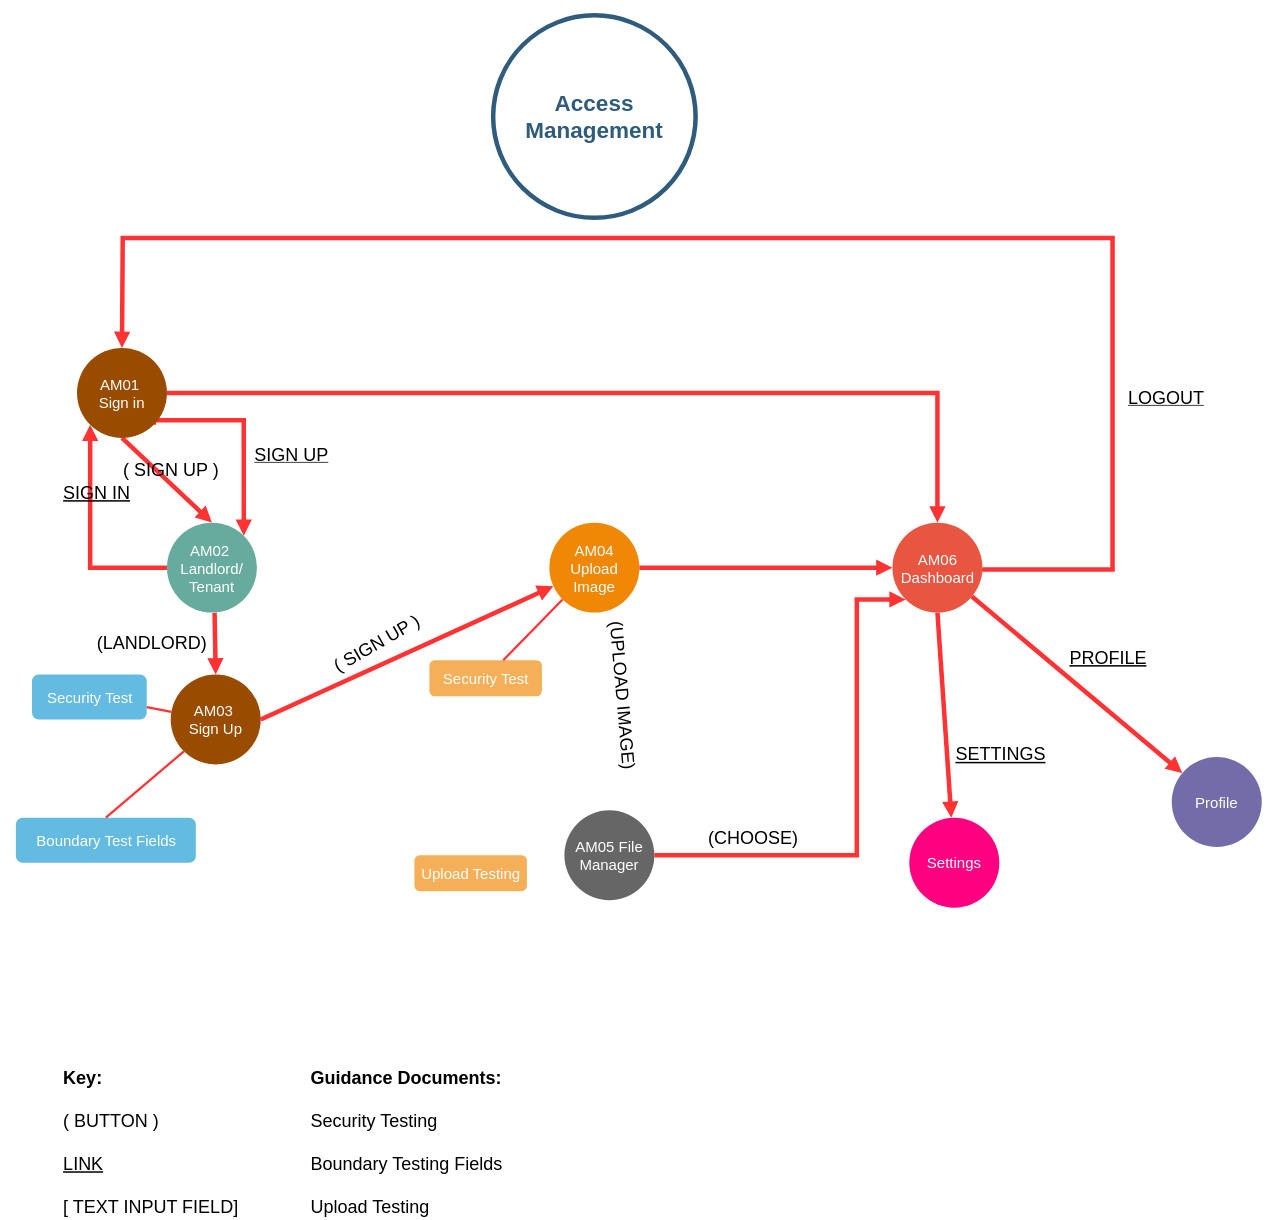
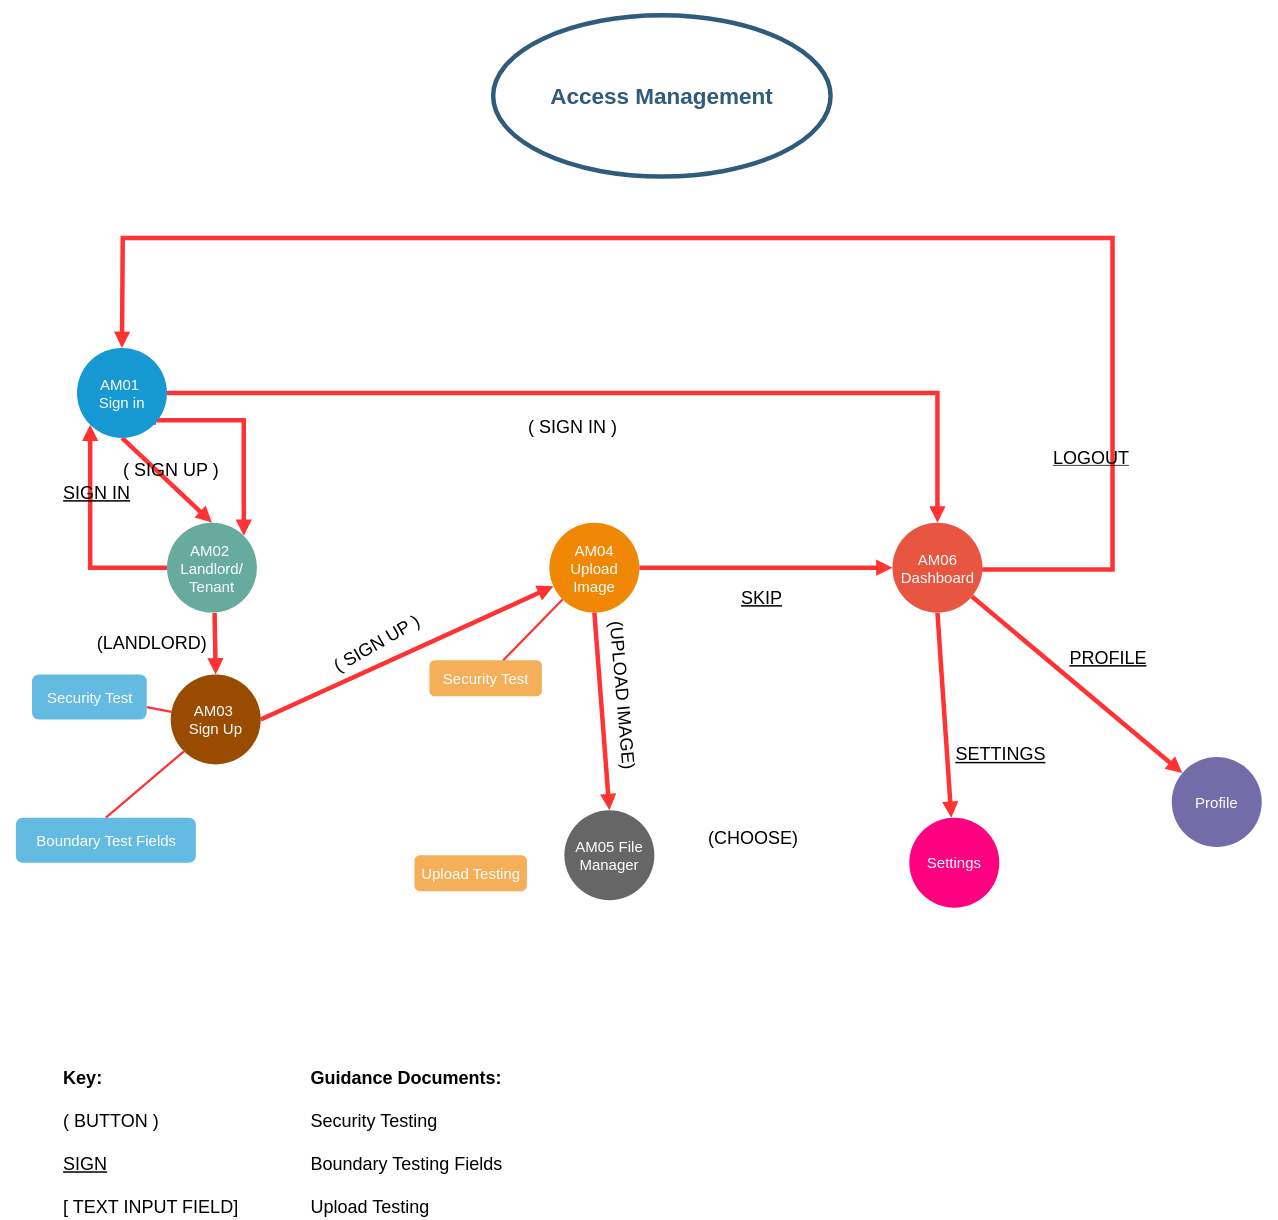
node "Access Management": size 203x203 -> 338x161
node "AM01 Sign in": fillcolor #994c00 -> #1699d3
node "LOGOUT": moved (1172, 393) -> (1097, 453)
node "( SIGN IN )": added
node "SIGN UP": removed
node "SKIP": added
edge "AM04 Upload Image" -> "AM05 File Manager": added
edge "AM05 File Manager" -> "AM06 Dashboard": removed
node "Key: ( BUTTON ) LINK [ TEXT INPUT FIELD]": label "Key: ( BUTTON ) LINK [ TEXT INPUT FIELD]" -> "Key: ( BUTTON ) SIGN [ TEXT INPUT FIELD]"
